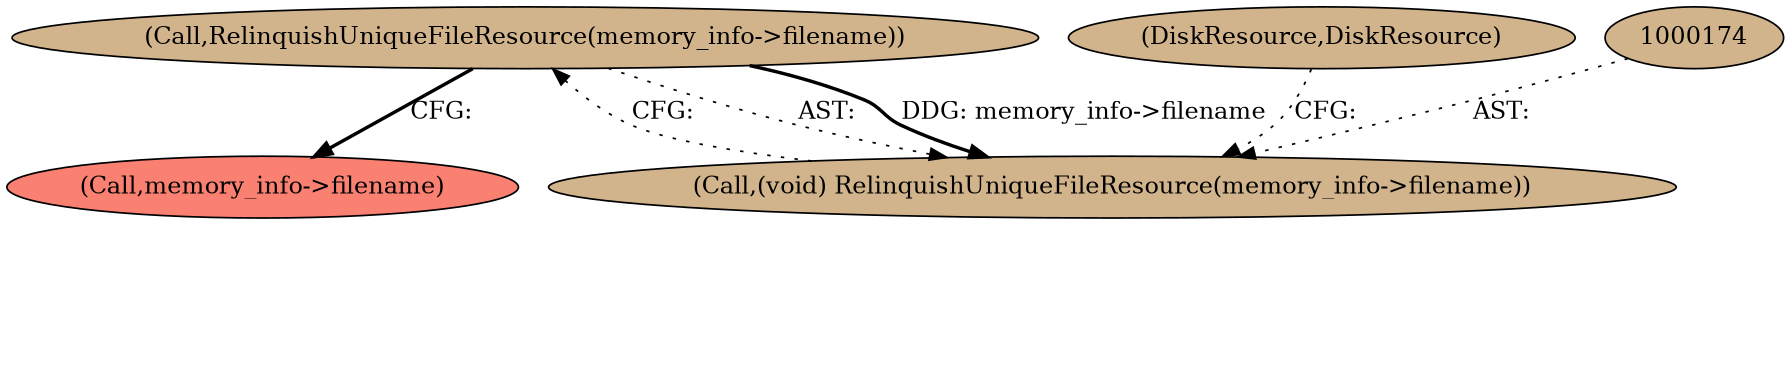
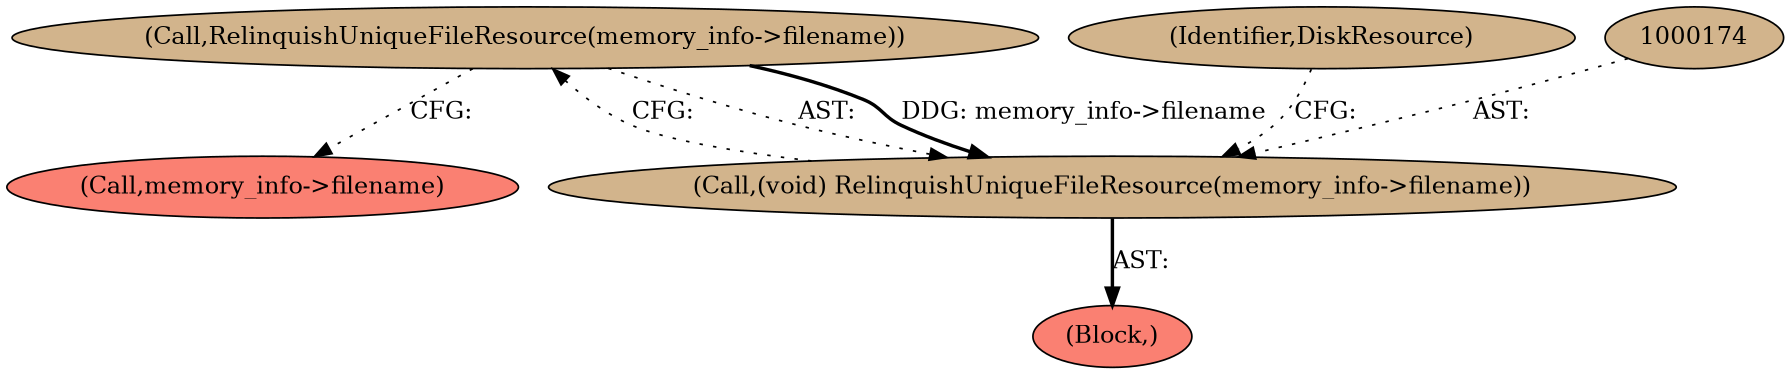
node "(DiskResource,DiskResource)": label "(DiskResource,DiskResource)" -> "(Identifier,DiskResource)"
edge "(Call,RelinquishUniqueFileResource(memory_info->filename))" -> "(Call,memory_info->filename)": style bold -> dotted
node "(Block,)": added
